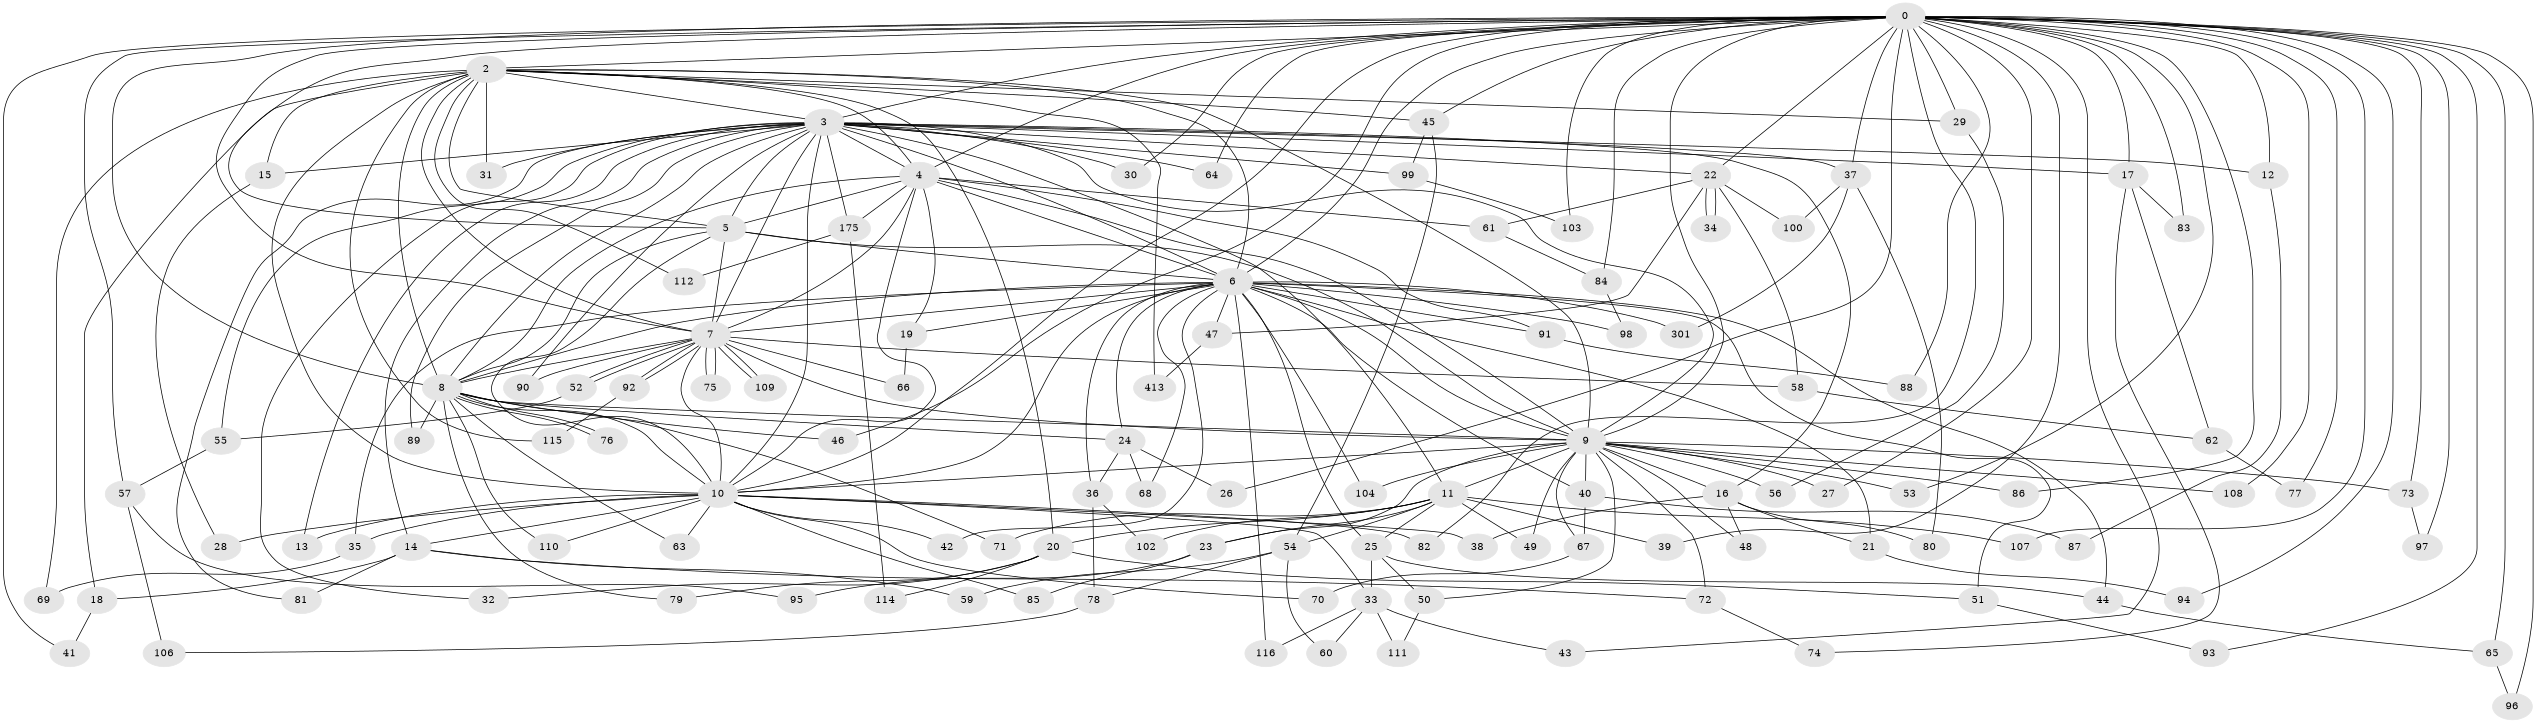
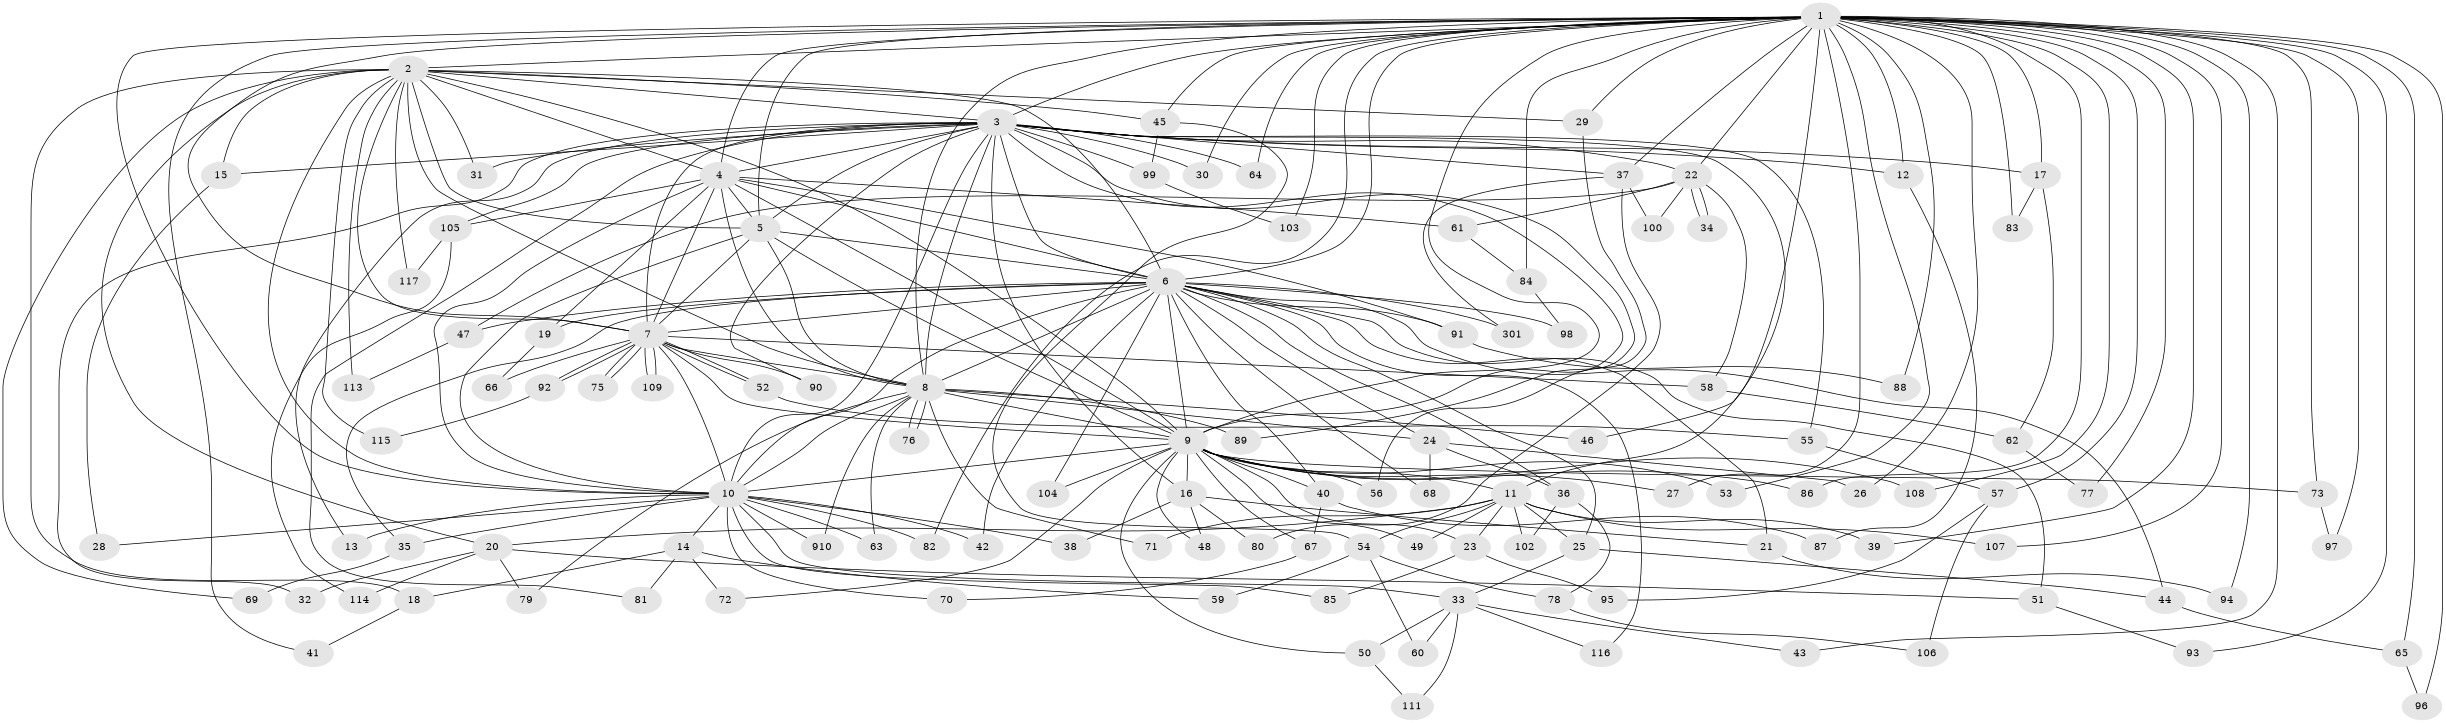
node "0": label "0" -> "1"
node "175": label "175" -> "105"
edge "3" -- "14": removed
node "112": label "112" -> "117"
node "413": label "413" -> "113"
node "110": label "110" -> "910"
edge "25" -- "50": now "33" -- "50"
node "74": removed
